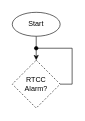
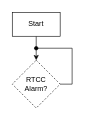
node "Start": shape ellipse -> rectangle
